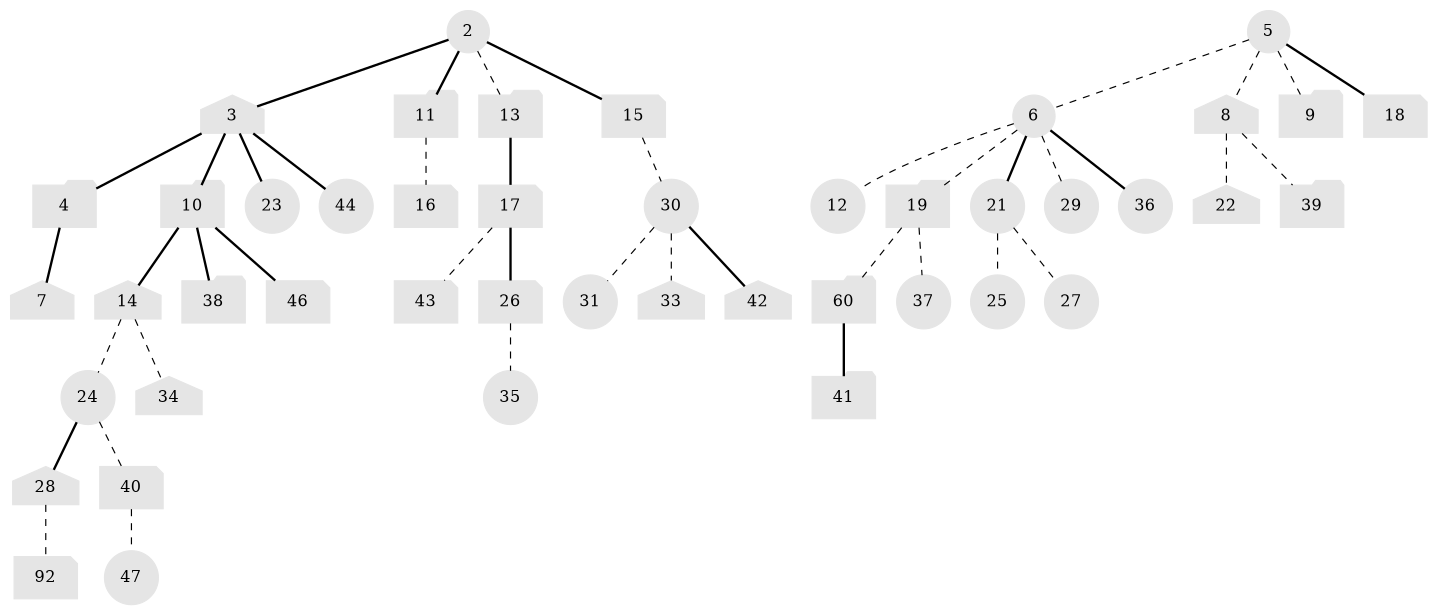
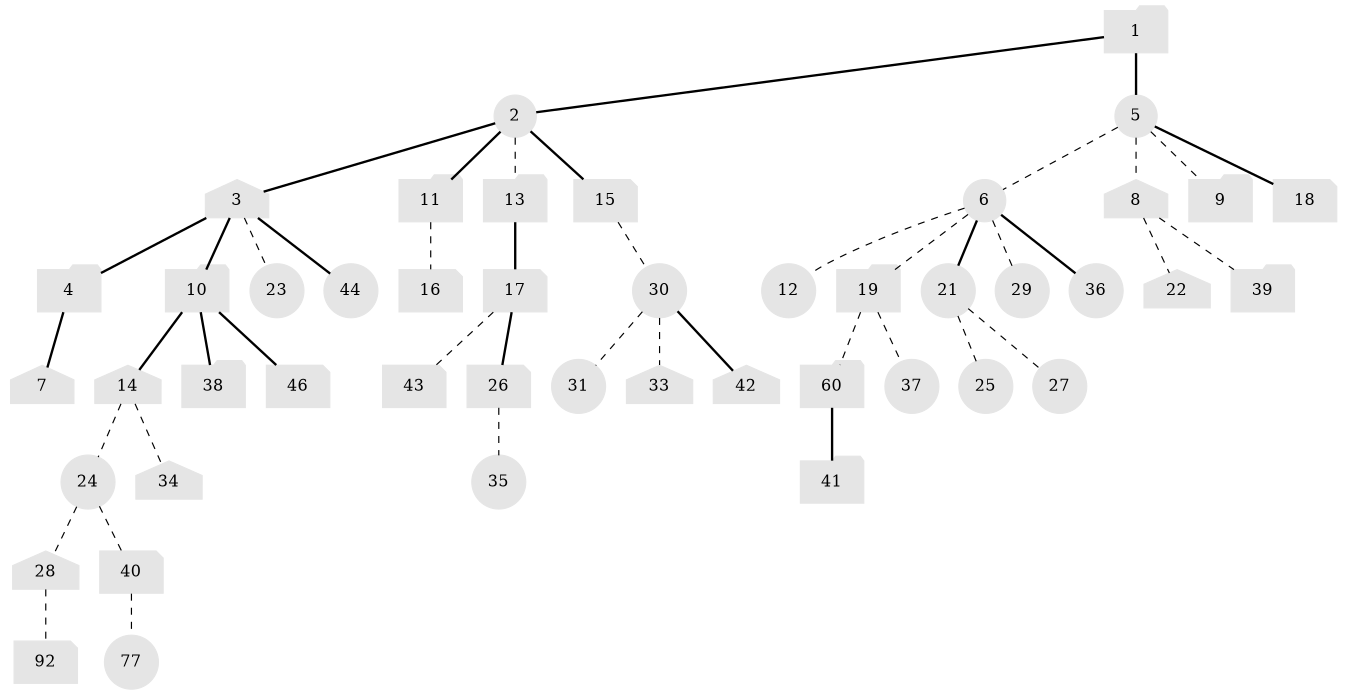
node "1": added
edge "3" -- "23": style bold -> dashed
edge "24" -- "28": style bold -> dashed
node "47": label "47" -> "77"
